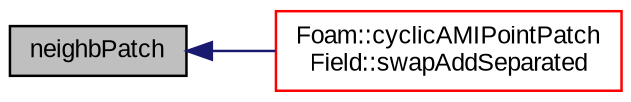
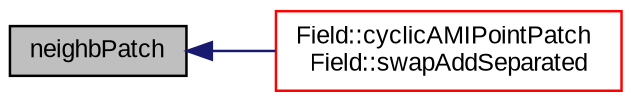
node "Foam::cyclicAMIPointPatch Field::swapAddSeparated": label "Foam::cyclicAMIPointPatch Field::swapAddSeparated" -> "Field::cyclicAMIPointPatch Field::swapAddSeparated"
